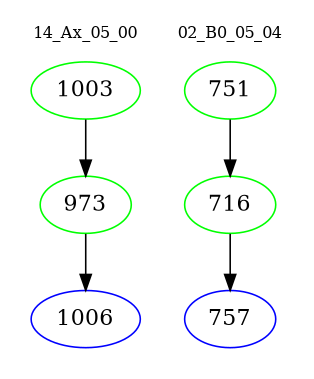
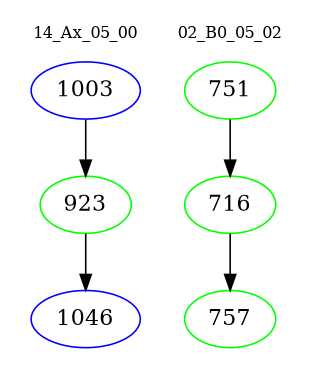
cluster "02_B0_05_04": label "02_B0_05_04" -> "02_B0_05_02"
node "1003": color green -> blue
node "973": label "973" -> "923"
node "1006": label "1006" -> "1046"
node "757": color blue -> green
